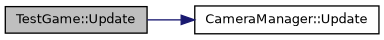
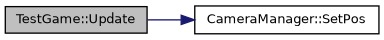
node "CameraManager::Update": label "CameraManager::Update" -> "CameraManager::SetPos"
